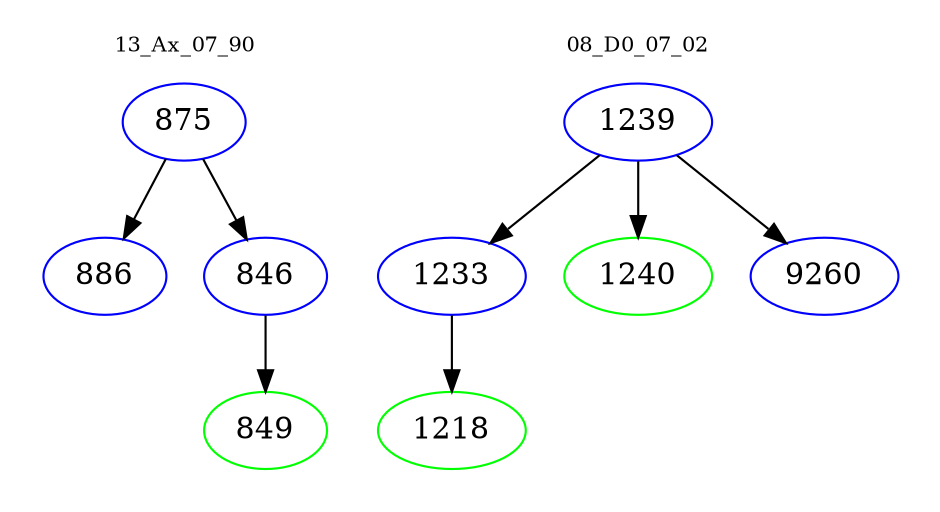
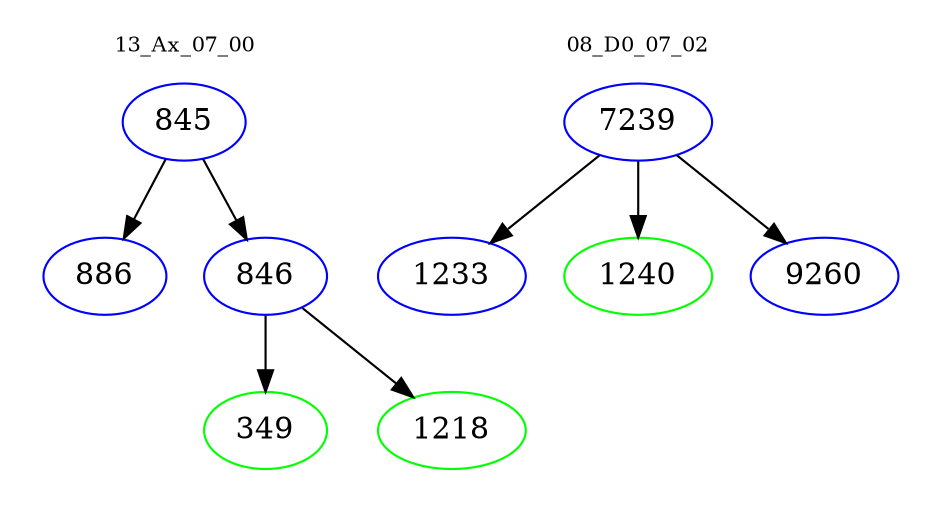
cluster "13_Ax_07_90": label "13_Ax_07_90" -> "13_Ax_07_00"
node "875": label "875" -> "845"
node "1239": label "1239" -> "7239"
edge "1233" -> "1218": now "846" -> "1218"
node "849": label "849" -> "349"
